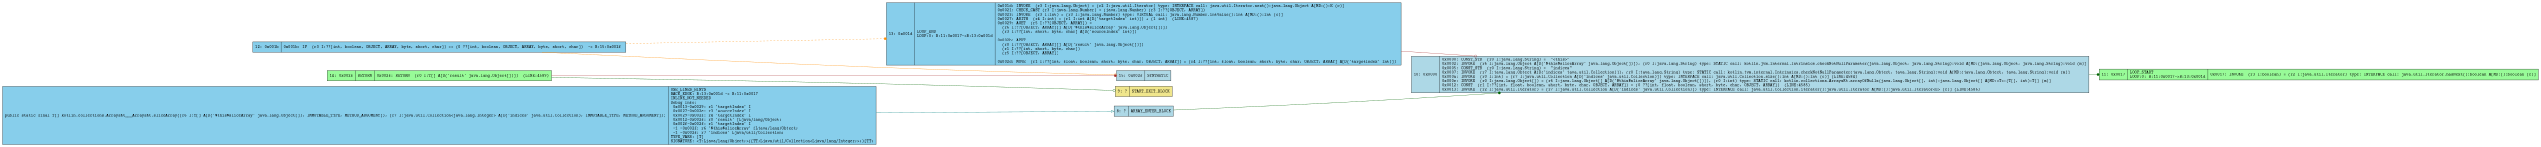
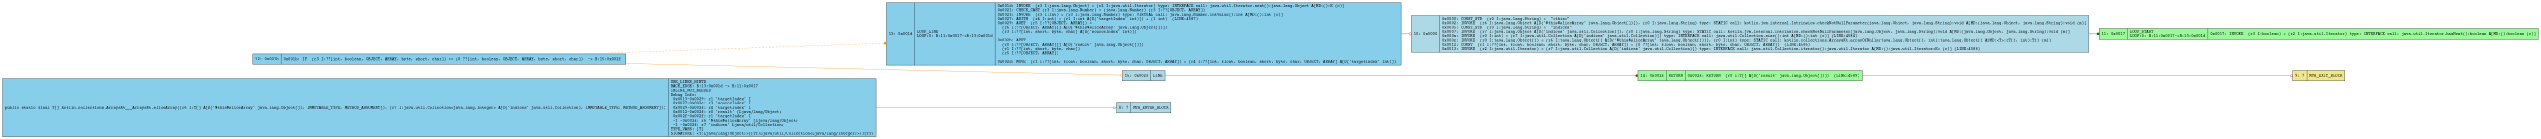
node "13: 0x001d": text "LOOP_END" -> "LOOP_LINE"
edge "14: 0x002f" -> "15: 0x002f": reversed
node "15: 0x002f": text "SYNTHETIC" -> "LINE"
edge "14: 0x002f" -> "9: ?": color darkgreen -> brown
node "9: ?": text "START_EXIT_BLOCK" -> "MTH_EXIT_BLOCK"
edge "8: ?" -> "10: 0x0000": removed
node "8: ?": text "ARRAY_ENTER_BLOCK" -> "MTH_ENTER_BLOCK"
